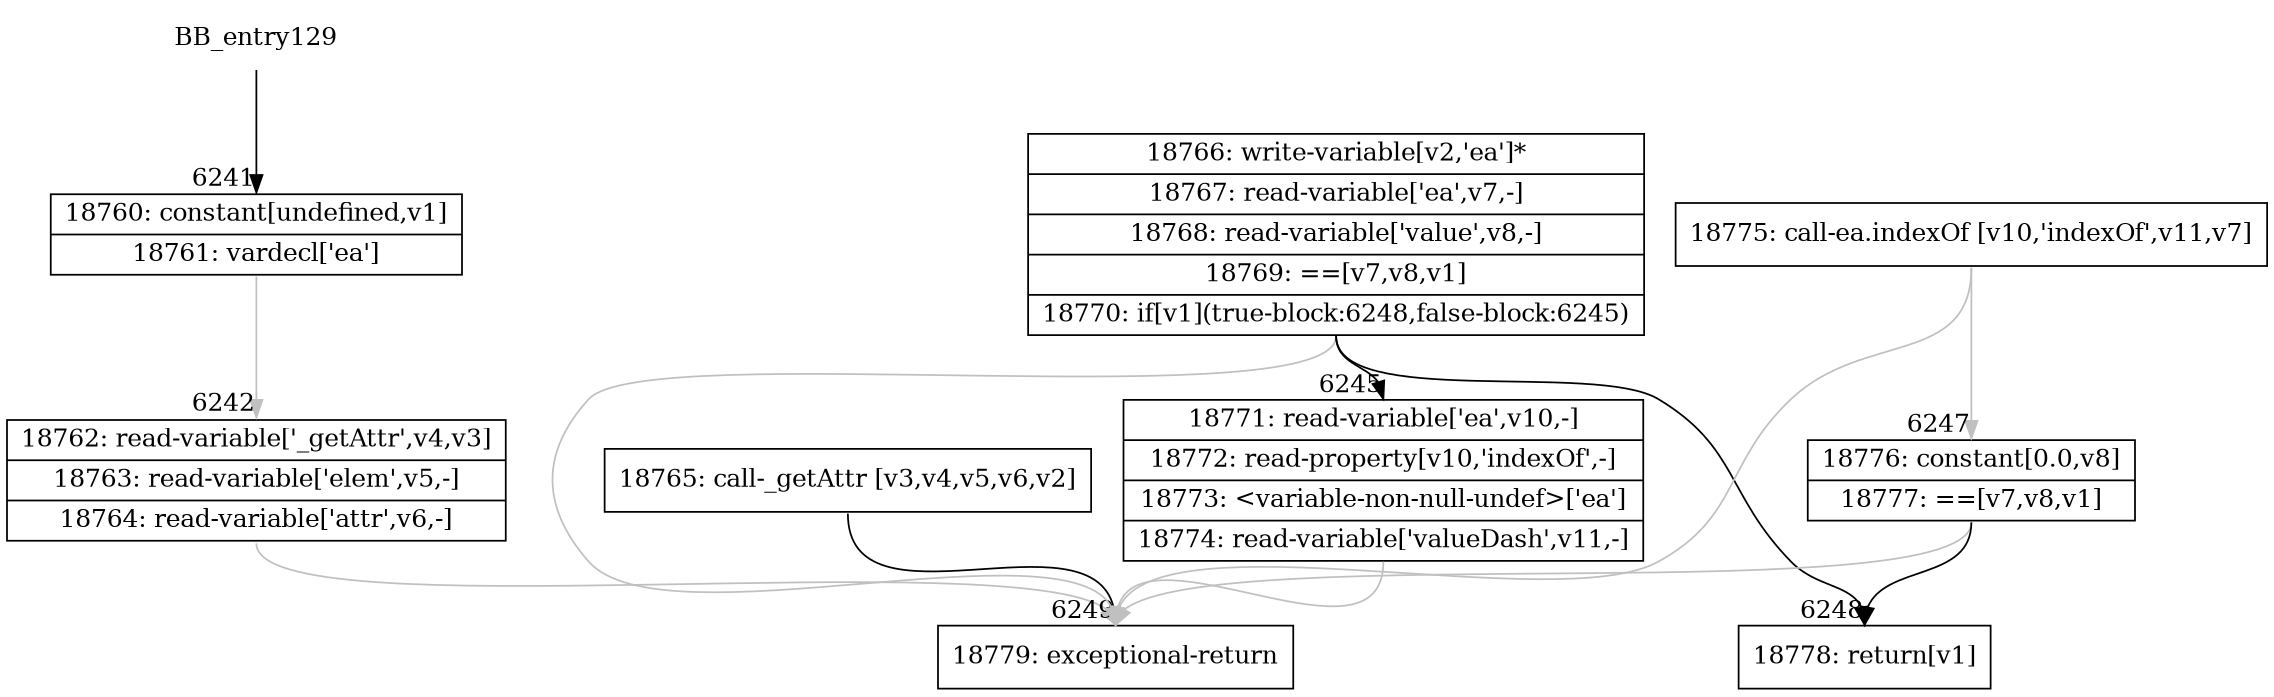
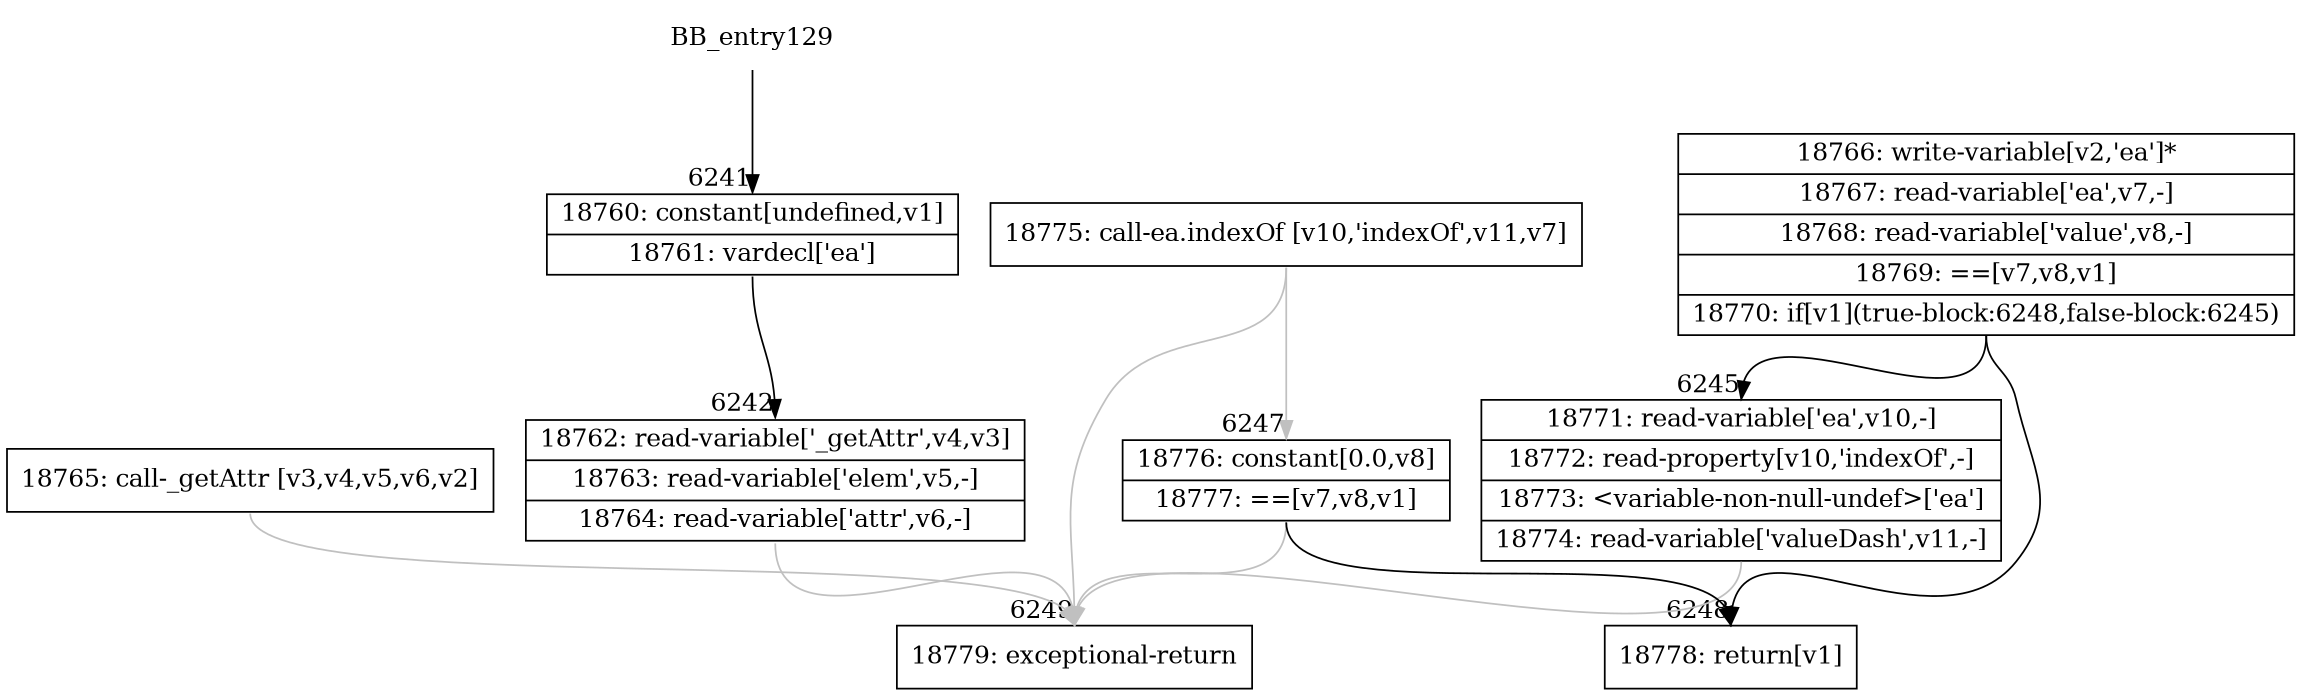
edge "18760: constant[undefined,v1]" -> "18762: read-variable['_getAttr',v4,v3]": color gray -> black
edge "18766: write-variable[v2,'ea']*" -> "18779: exceptional-return": removed
edge "18765: call-_getAttr [v3,v4,v5,v6,v2]" -> "18779: exceptional-return": color black -> gray
